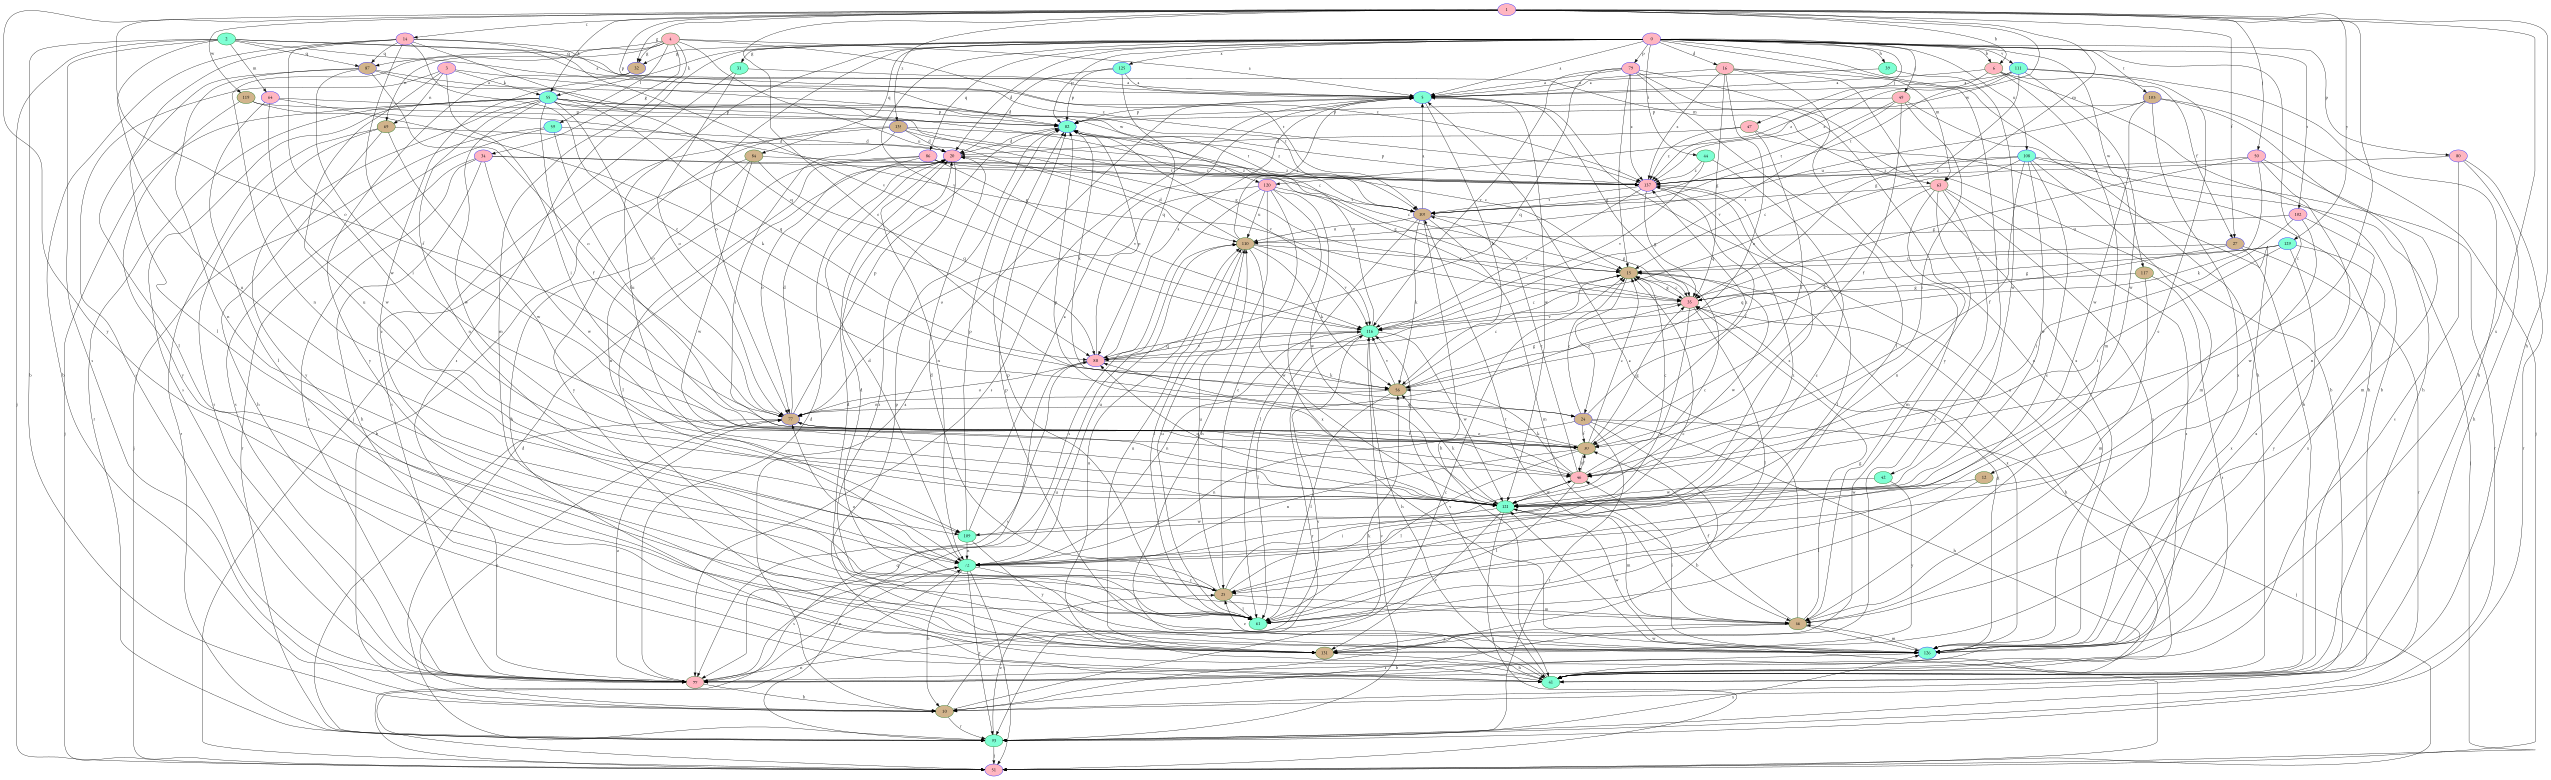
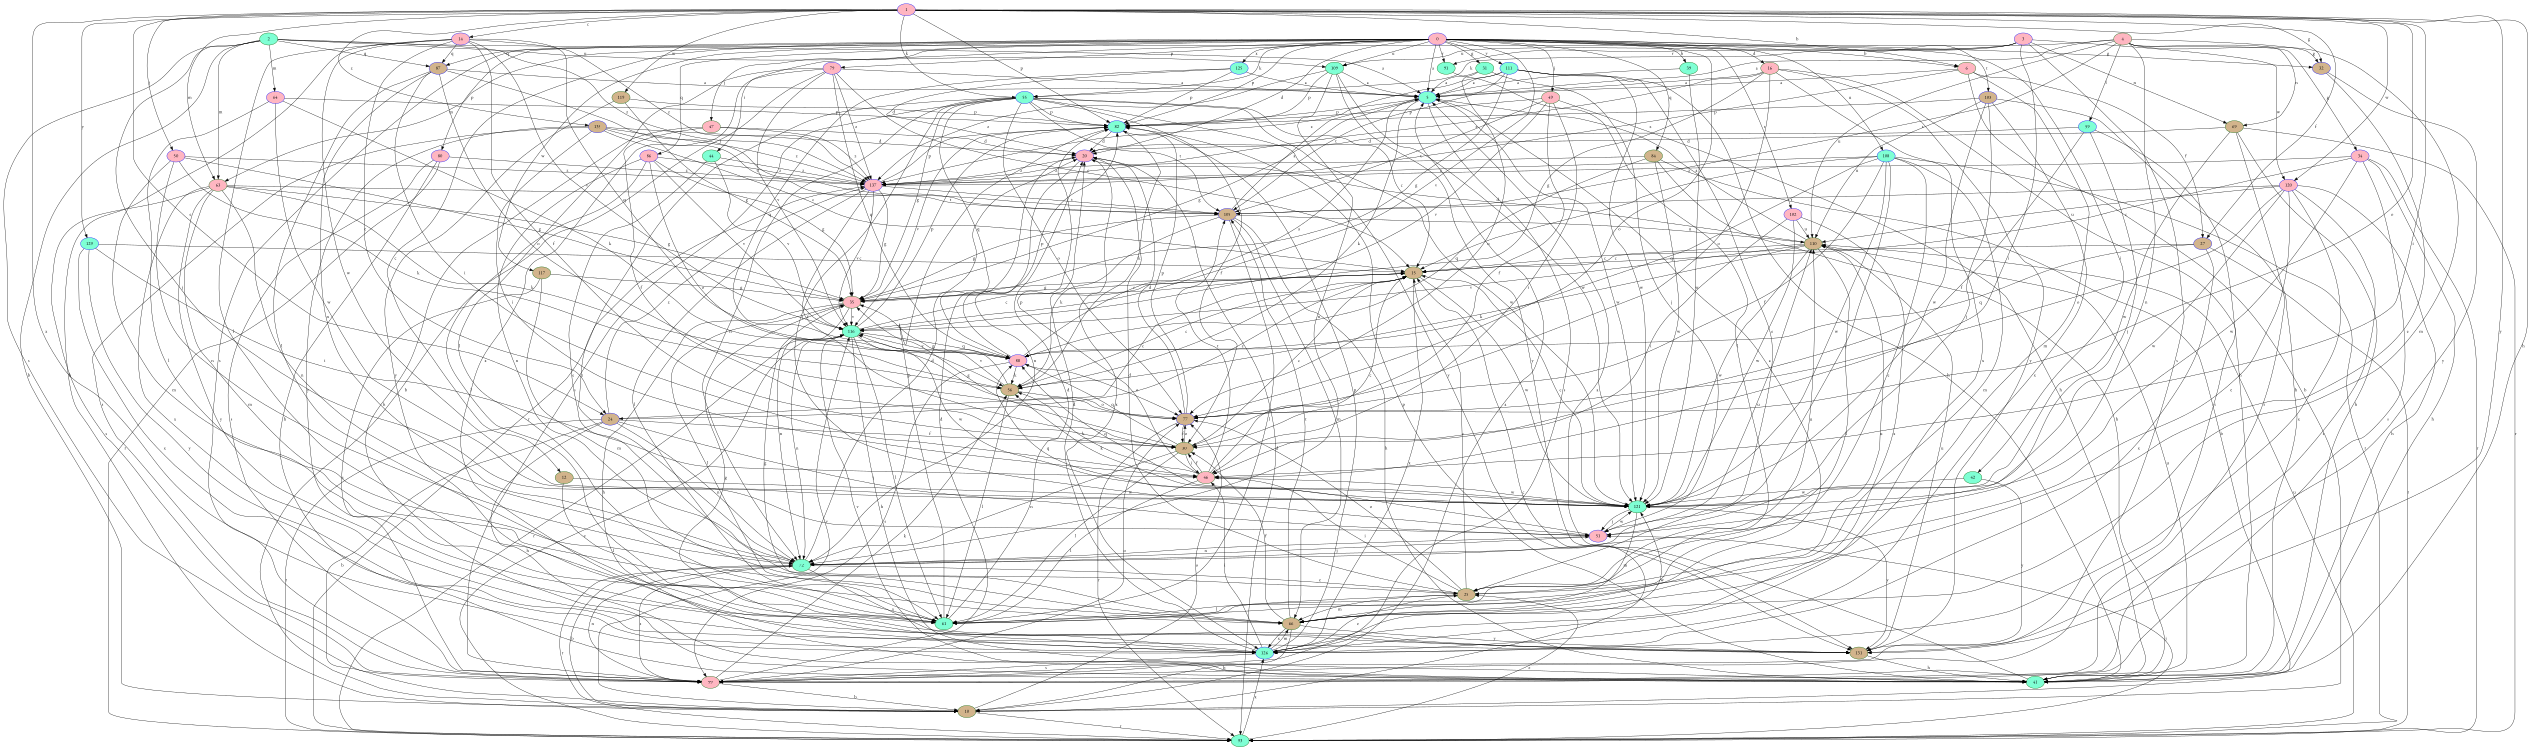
node "91": added
edge "129" -> "35": now "63" -> "35"
edge "121" -> "109": reversed
